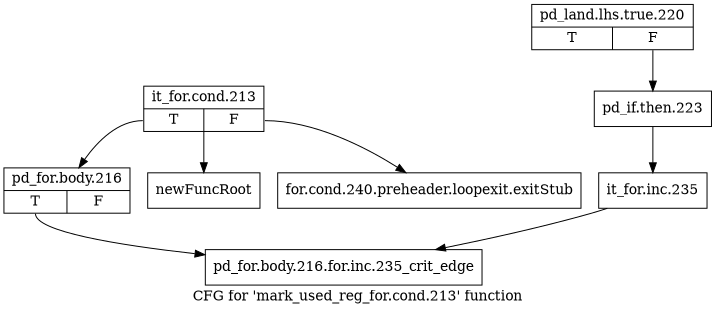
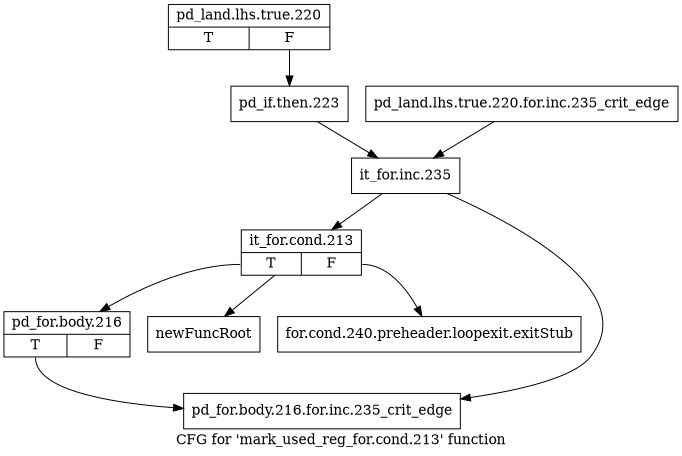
node "pd_land.lhs.true.220.for.inc.235_crit_edge": added
edge "it_for.inc.235" -> "it_for.cond.213": added
